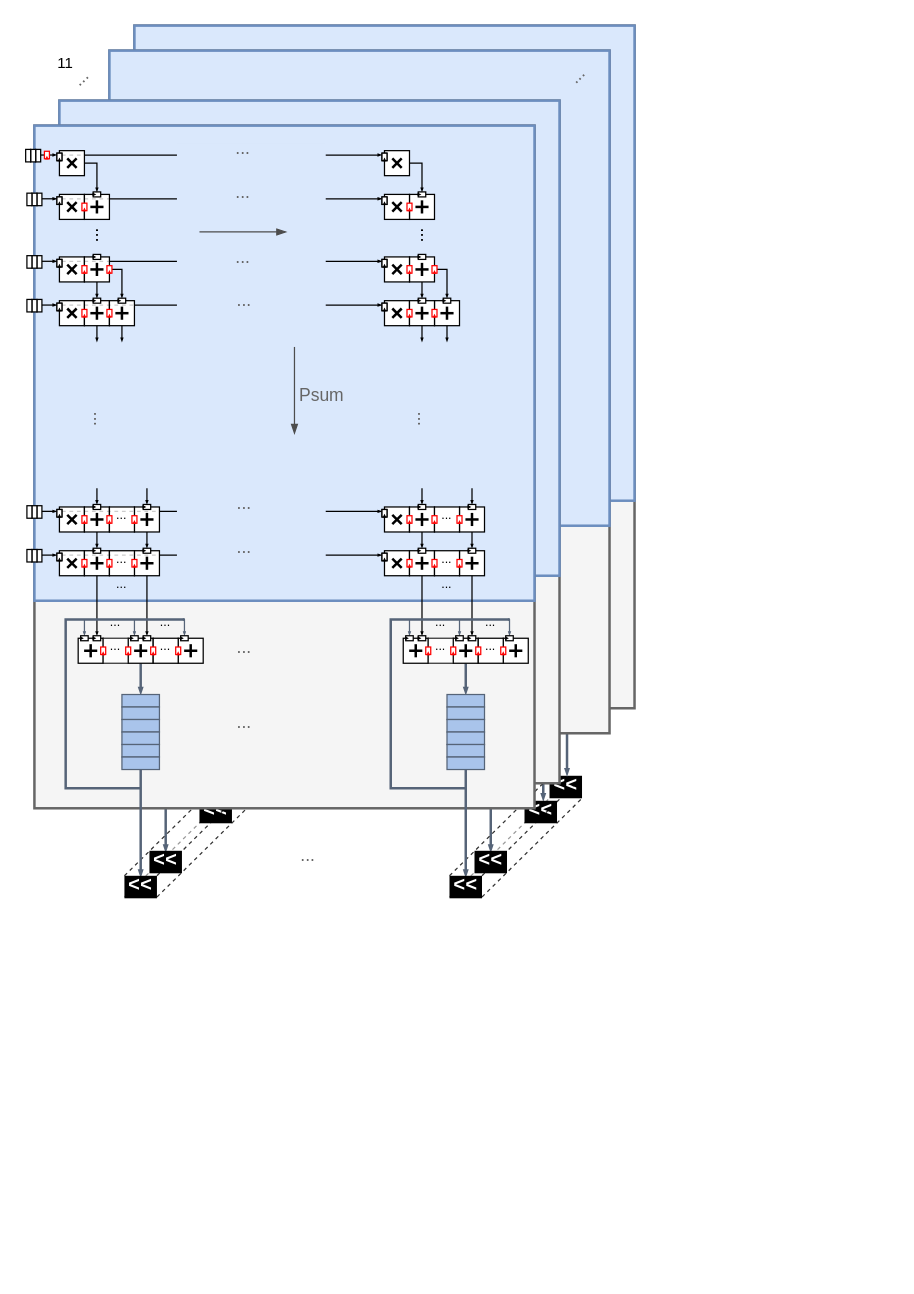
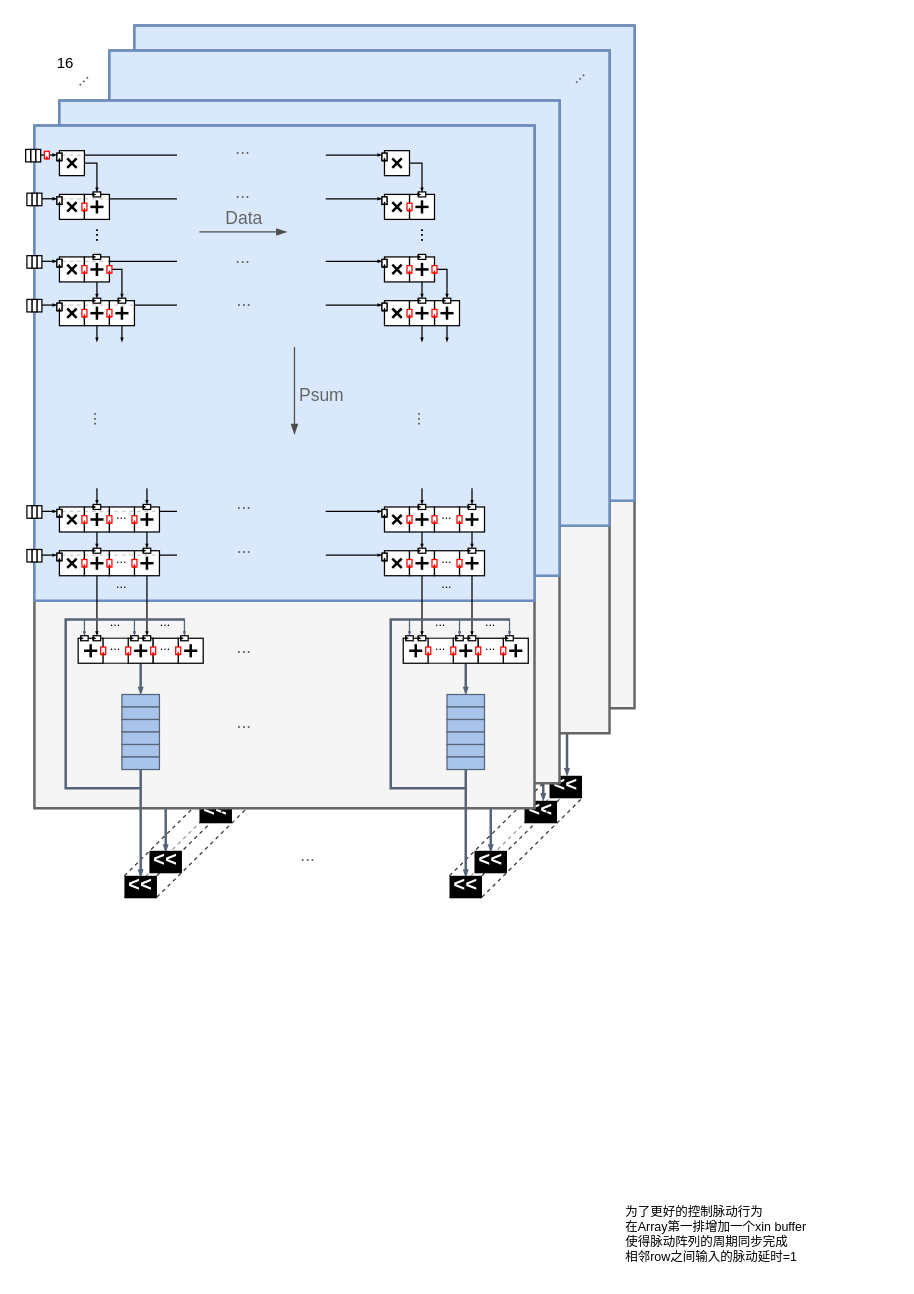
node "11": label "11" -> "16"
node "Data": added
node "为了更好的控制脉动行为 在Array第一排增加一个xin buffer 使得脉动阵列的周期同步完成 相邻row之间输入的脉动延时=1": added
